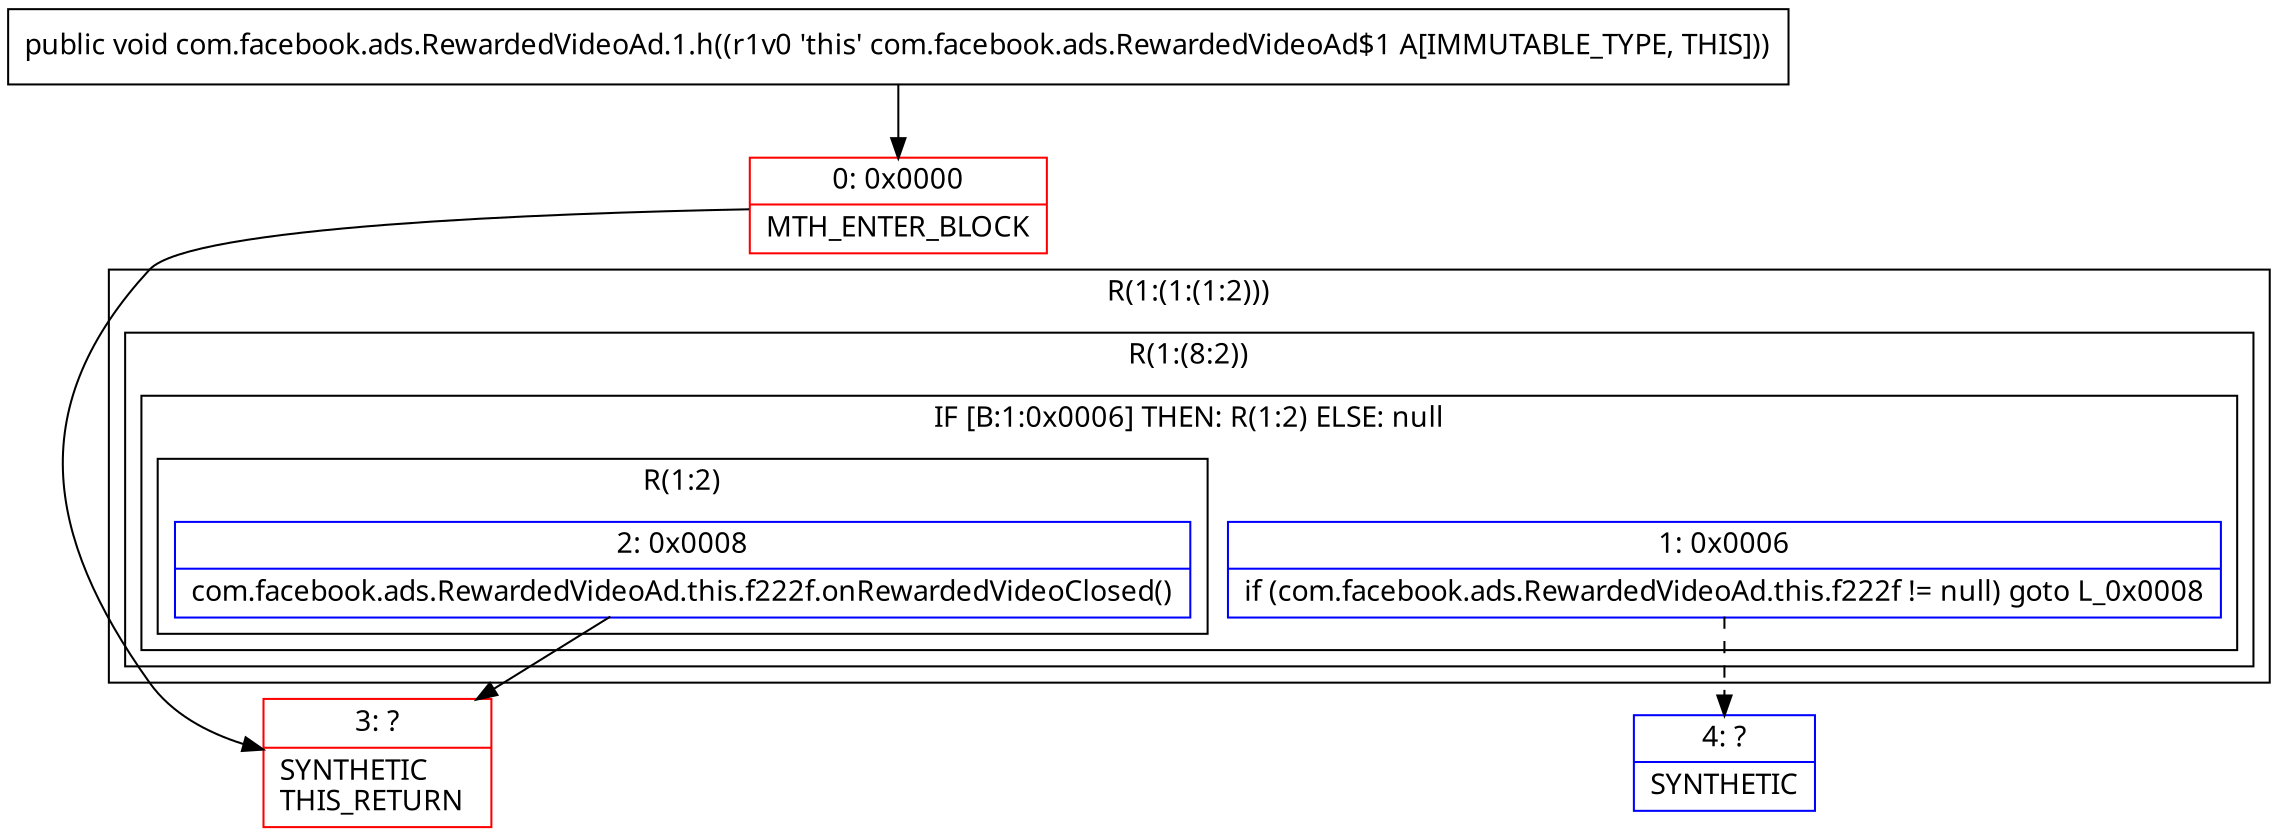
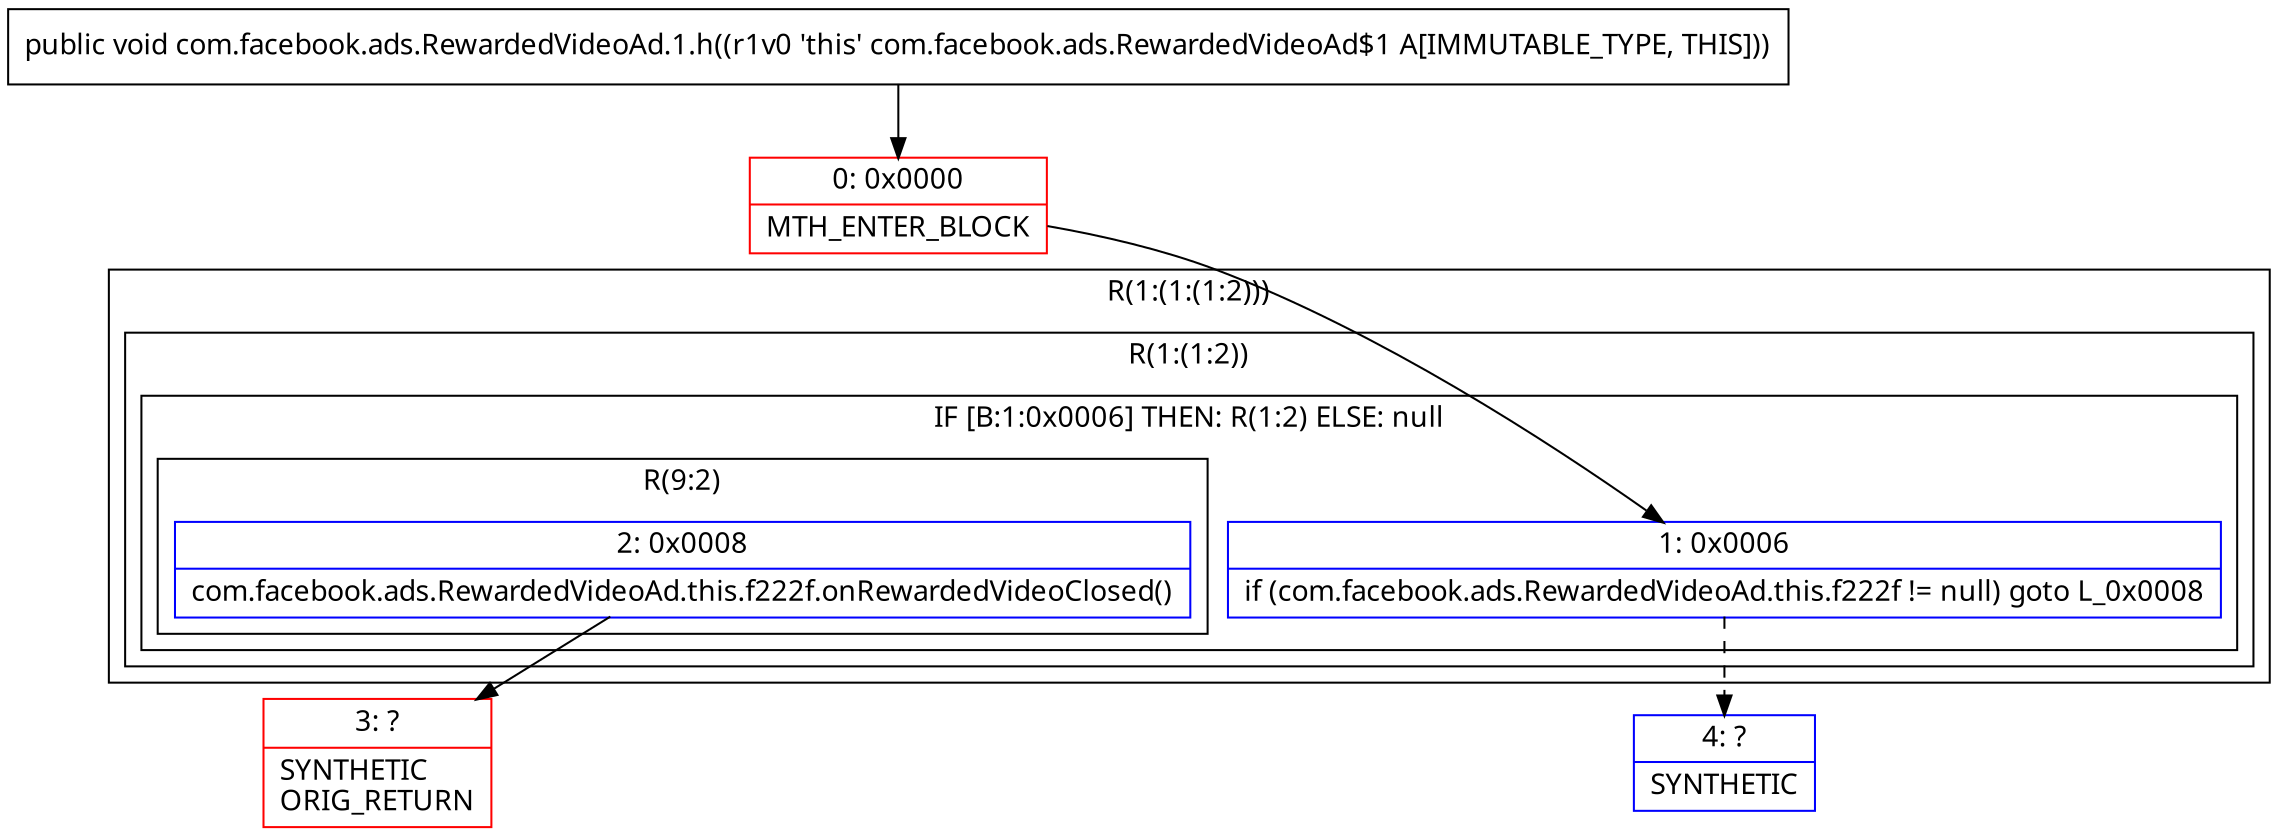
edge "0: 0x0000" -> "3: ?": now "0: 0x0000" -> "1: 0x0006"
cluster "R(1:(8:2))": label "R(1:(8:2))" -> "R(1:(1:2))"
cluster "R(1:2)": label "R(1:2)" -> "R(9:2)"
node "3: ?": text "THIS_RETURN" -> "ORIG_RETURN"
